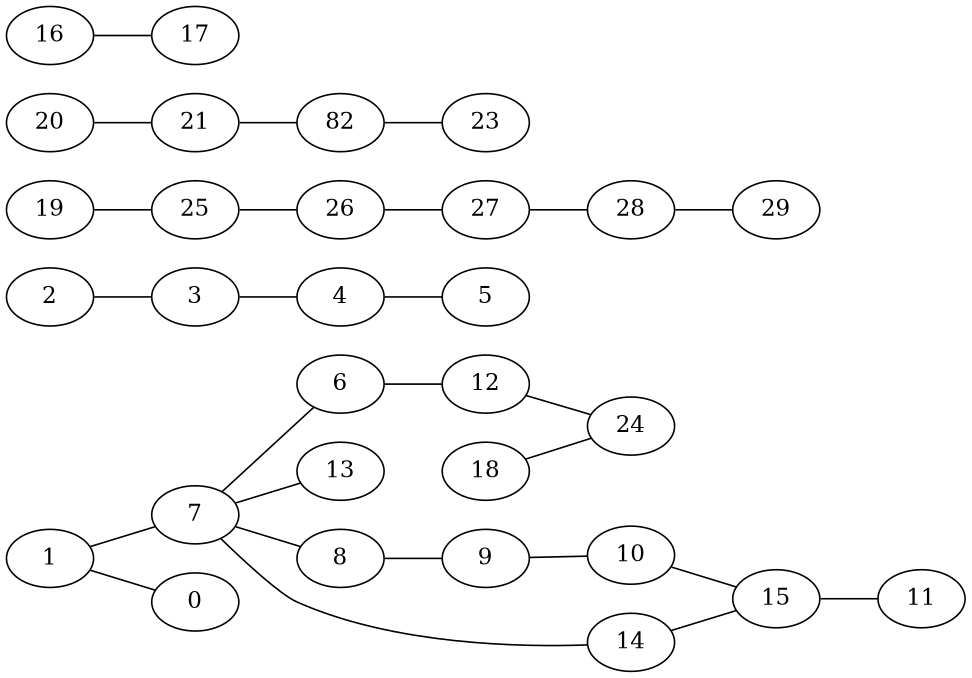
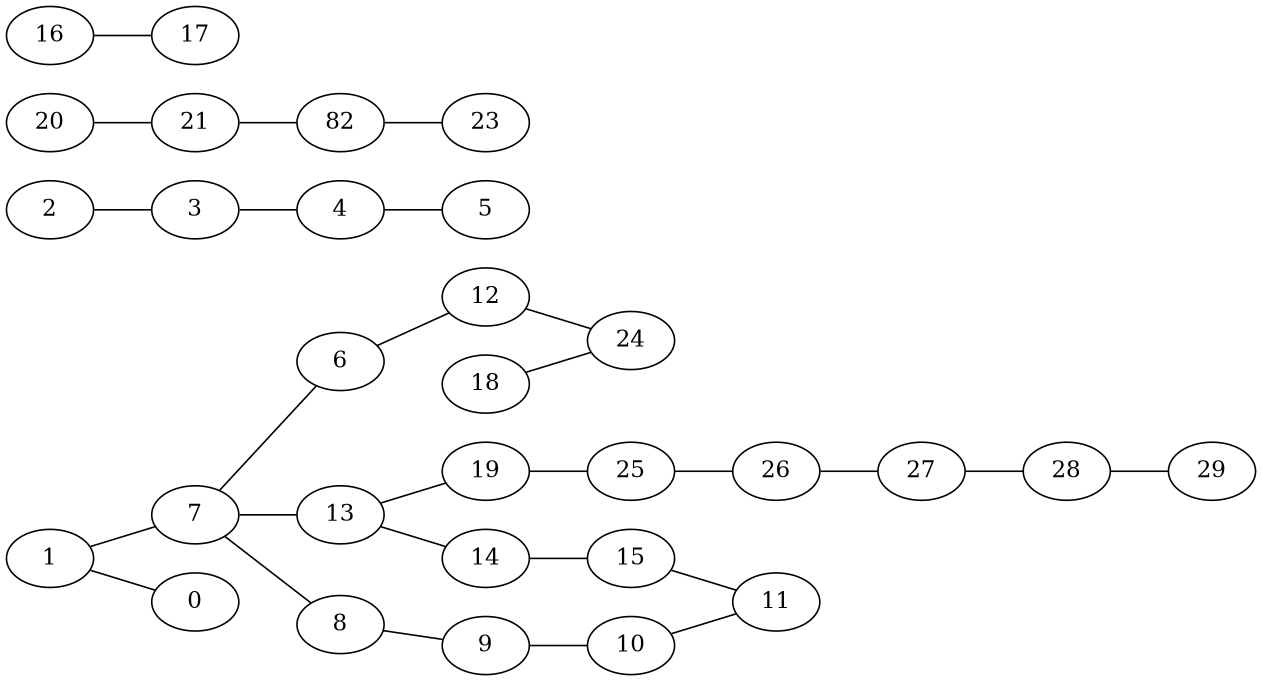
edge "19" -- "13": added
edge "10" -- "15": now "10" -- "11"
edge "7" -- "14": now "13" -- "14"
